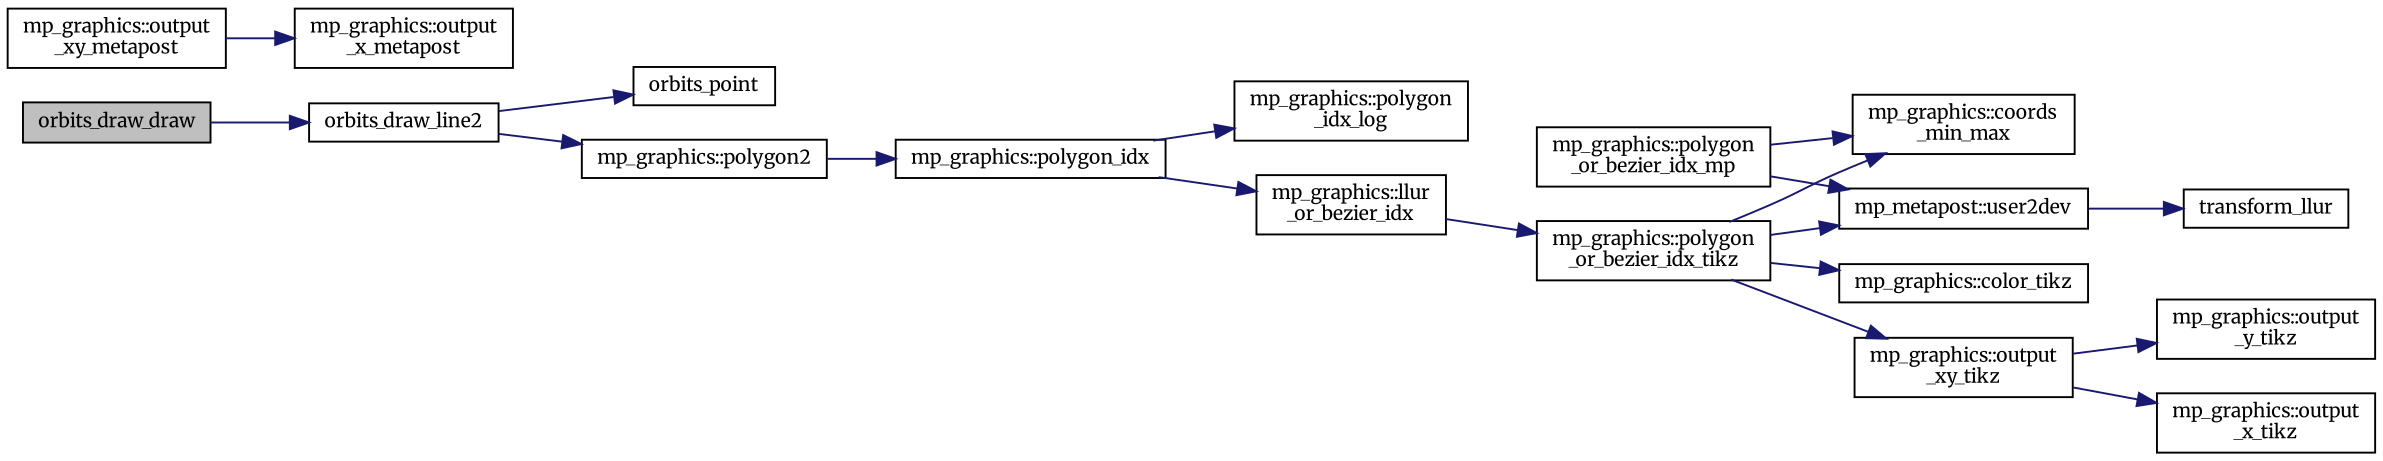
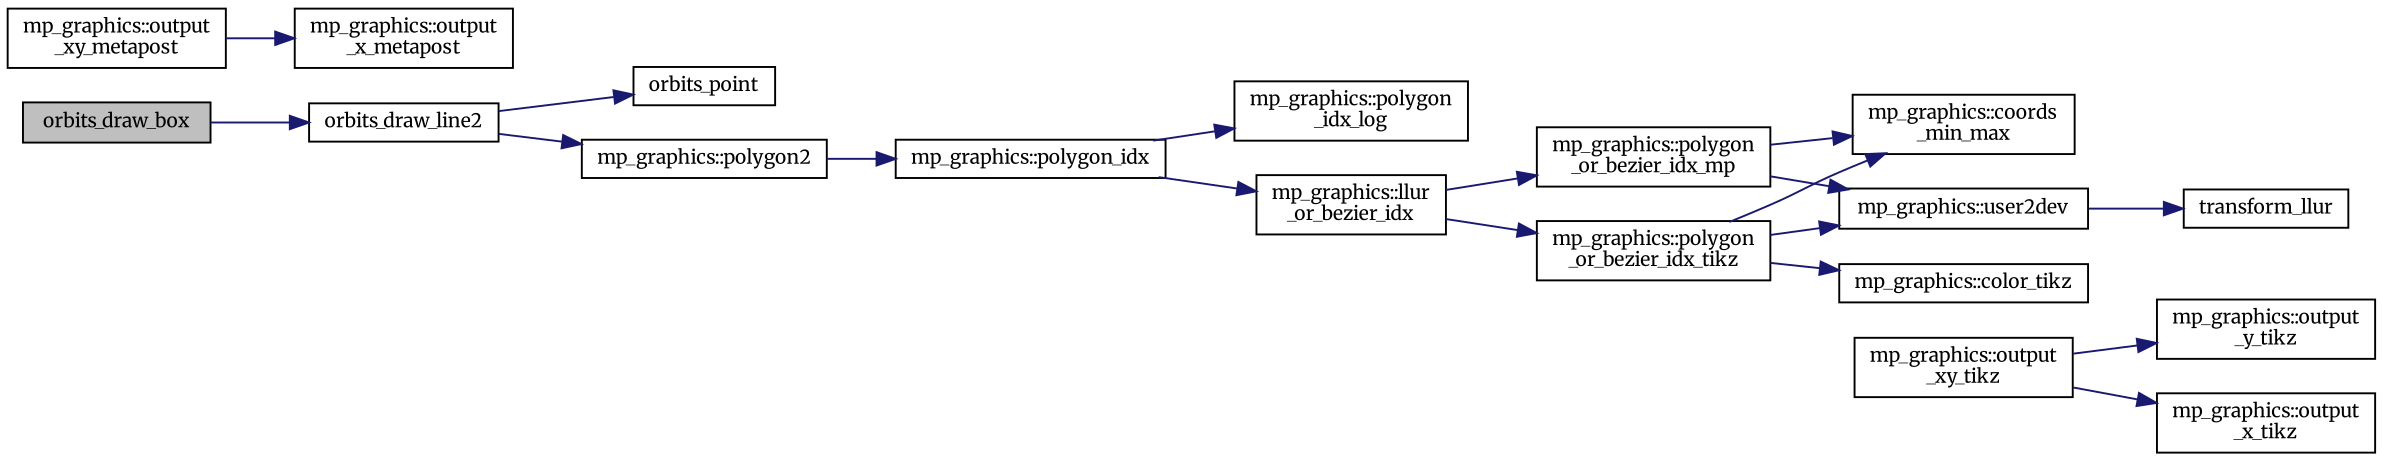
node "orbits_draw_draw": label "orbits_draw_draw" -> "orbits_draw_box"
edge "mp_graphics::llur _or_bezier_idx" -> "mp_graphics::polygon _or_bezier_idx_mp": added
node "mp_metapost::user2dev": label "mp_metapost::user2dev" -> "mp_graphics::user2dev"
edge "mp_graphics::polygon _or_bezier_idx_tikz" -> "mp_graphics::output _xy_tikz": removed
